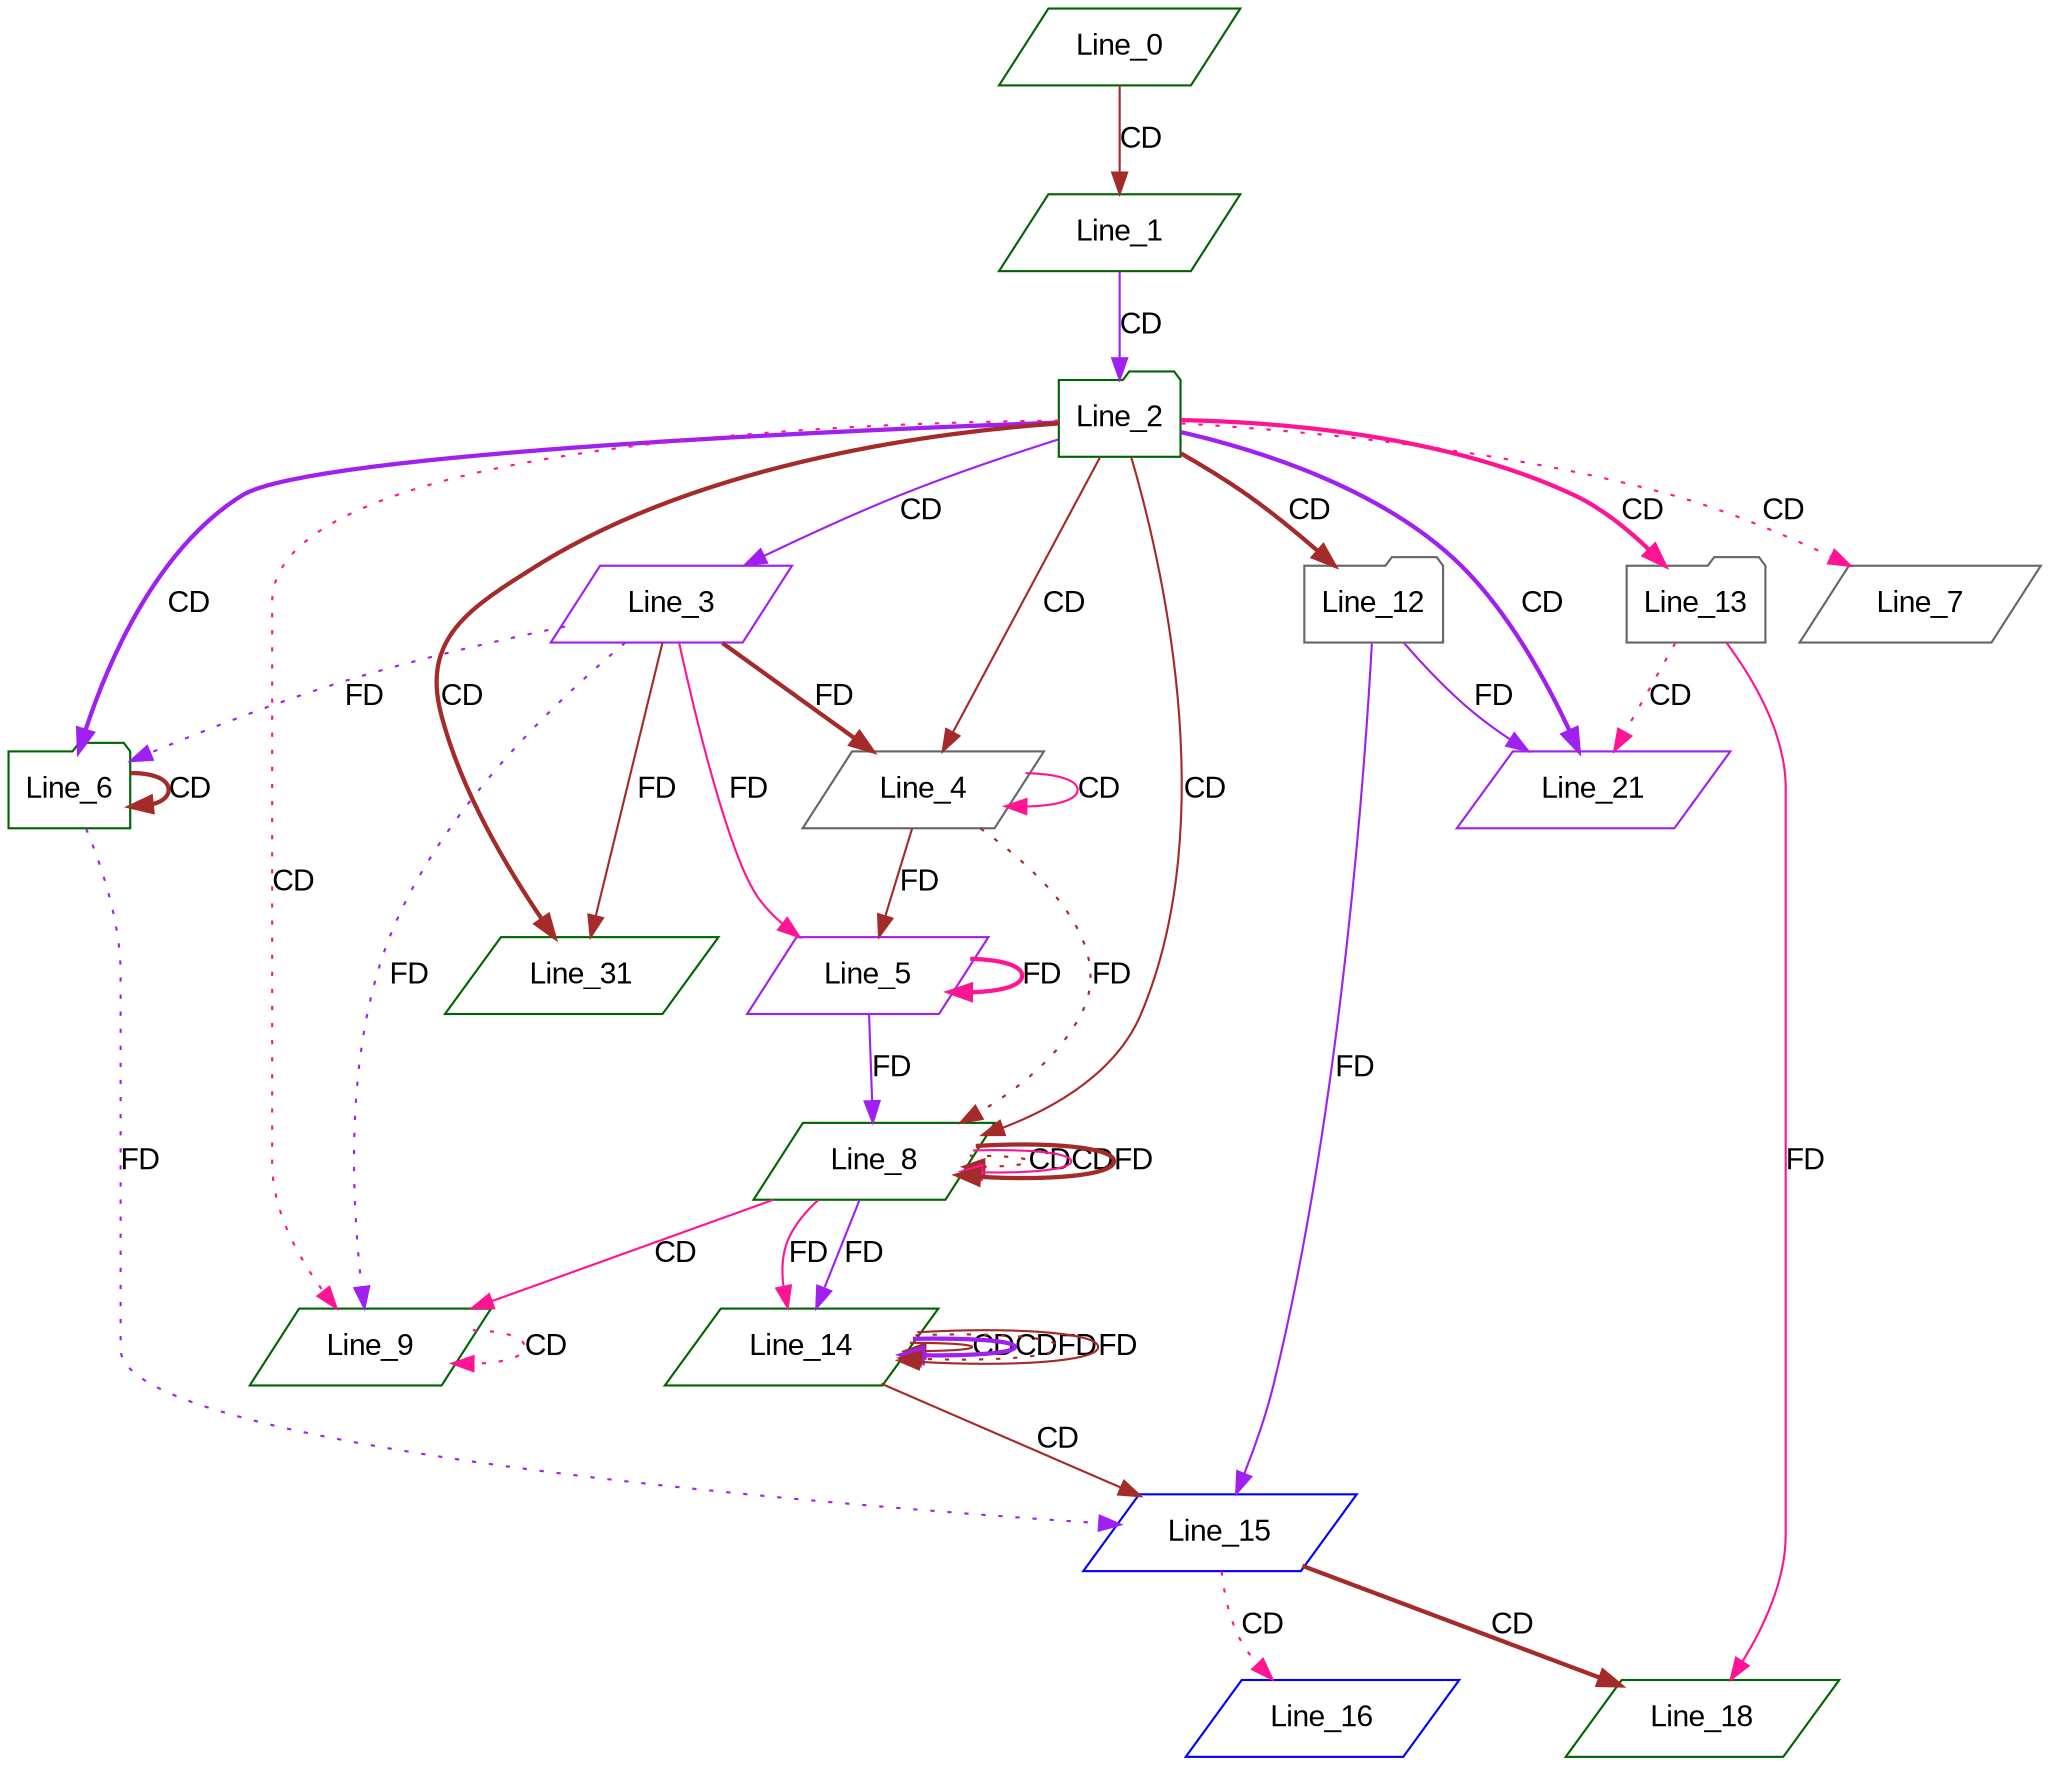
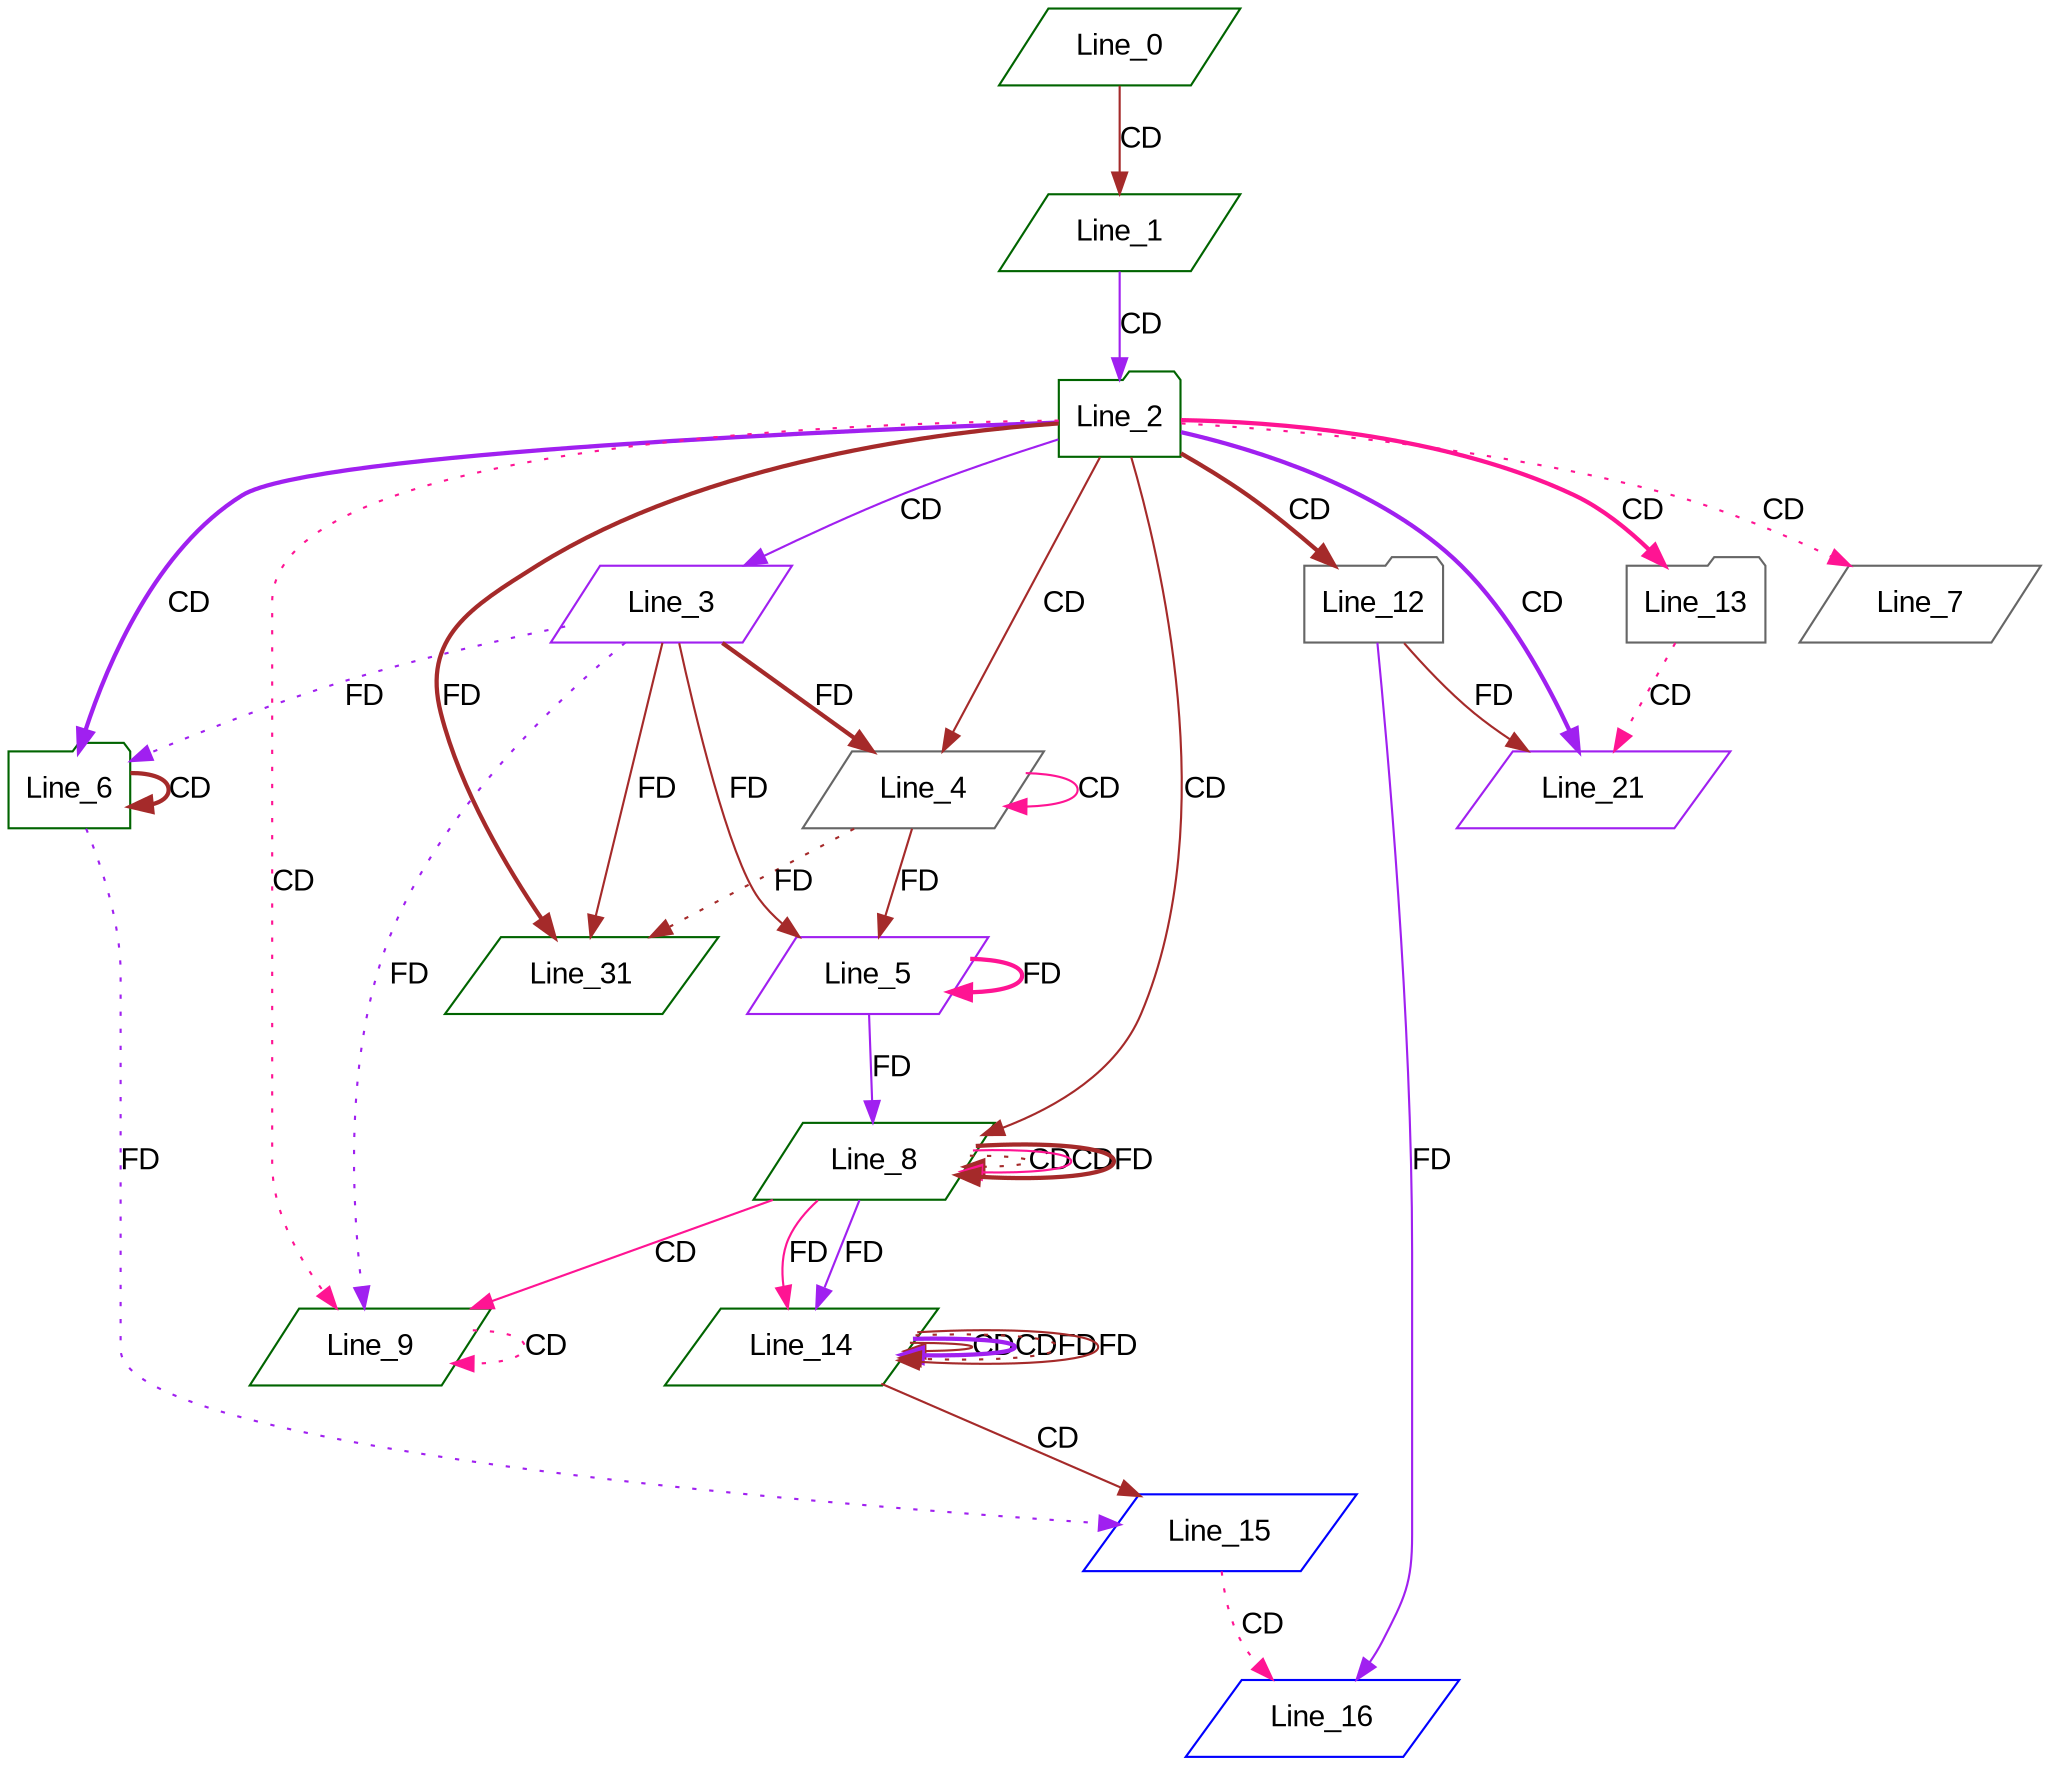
edge "Line_12" -> "Line_21": color purple -> brown
edge "Line_2" -> "Line_31": label "CD" -> "FD"
edge "Line_3" -> "Line_5": color deeppink -> brown
edge "Line_4" -> "Line_8": now "Line_4" -> "Line_31"
edge "Line_12" -> "Line_15": now "Line_12" -> "Line_16"
node "Line_18": removed
